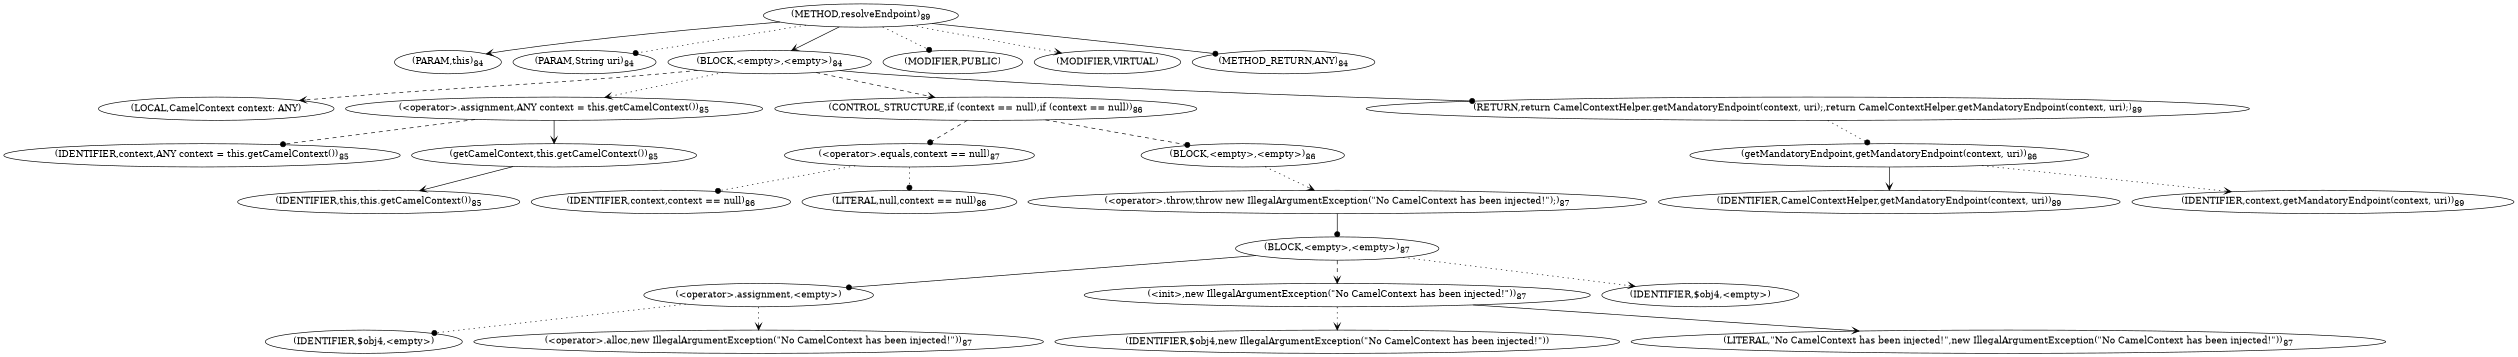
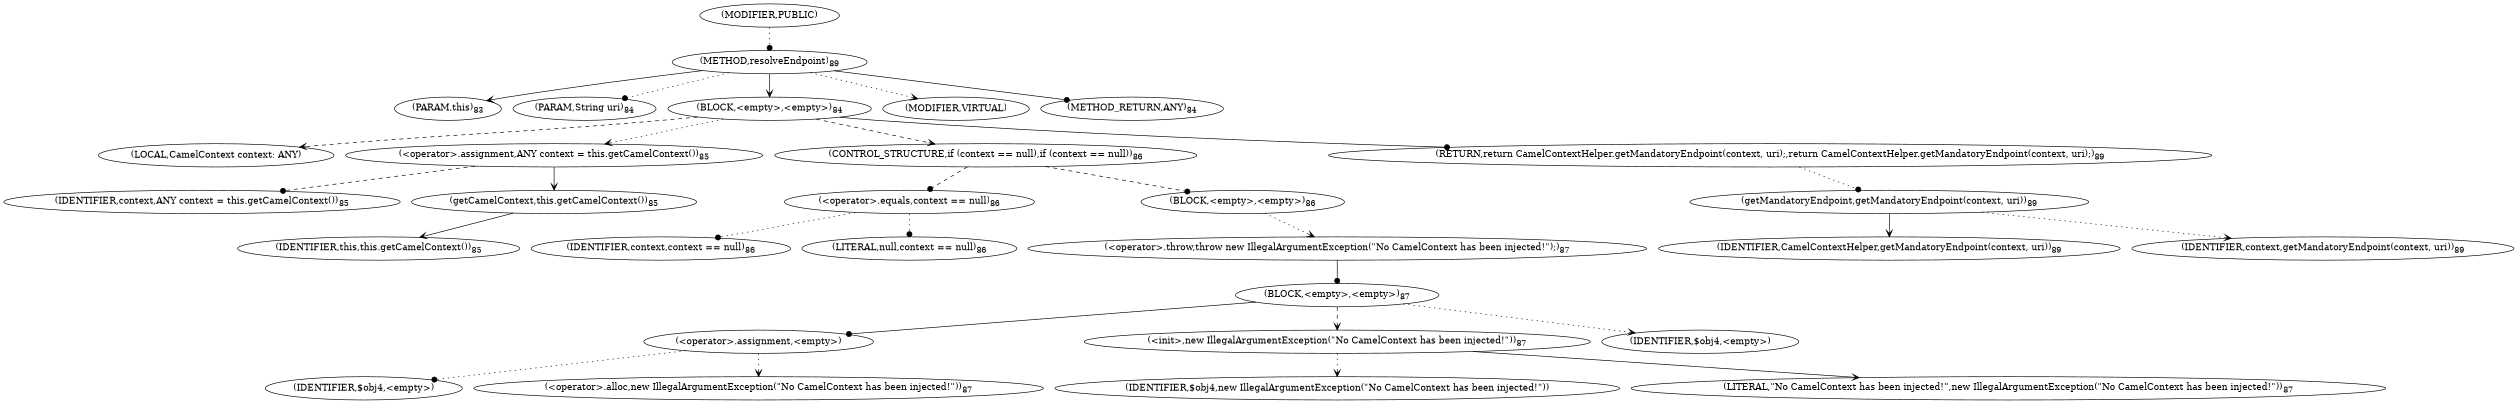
edge "(METHOD,resolveEndpoint)" -> "(MODIFIER,PUBLIC)": reversed
node "(PARAM,this)": text "84" -> "83"
node "(<operator>.equals,context == null)": text "87" -> "86"
node "(getMandatoryEndpoint,getMandatoryEndpoint(context, uri))": text "86" -> "89"
